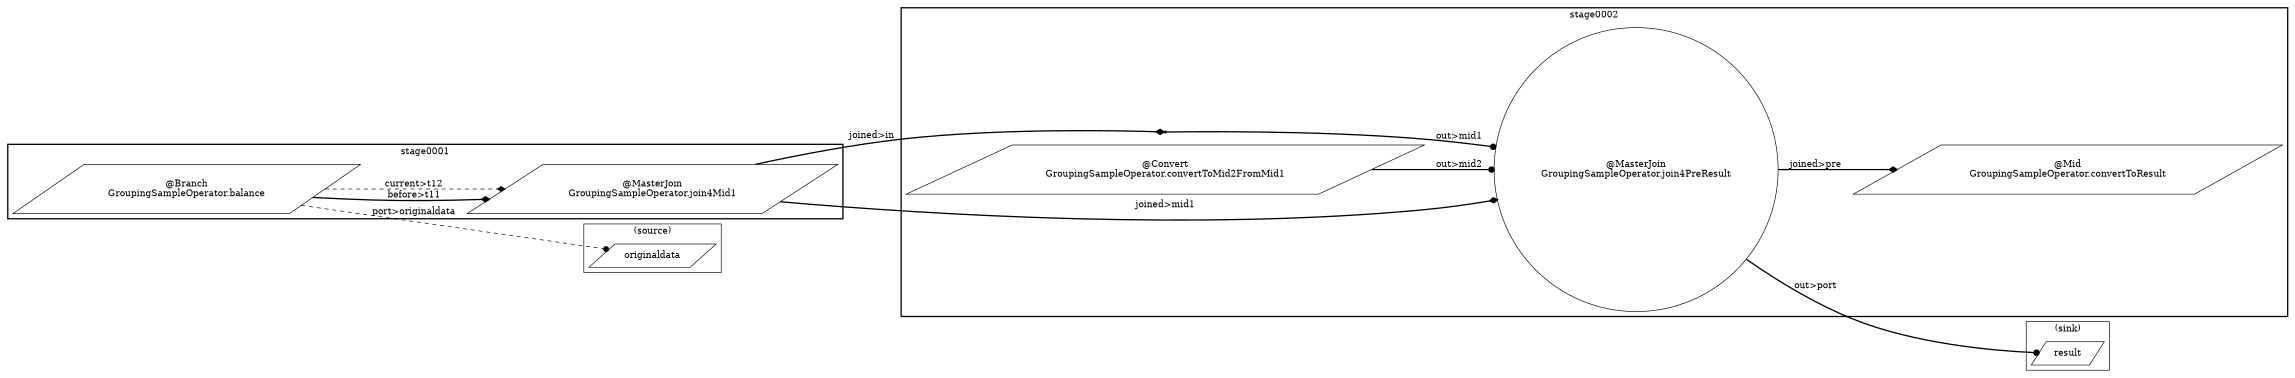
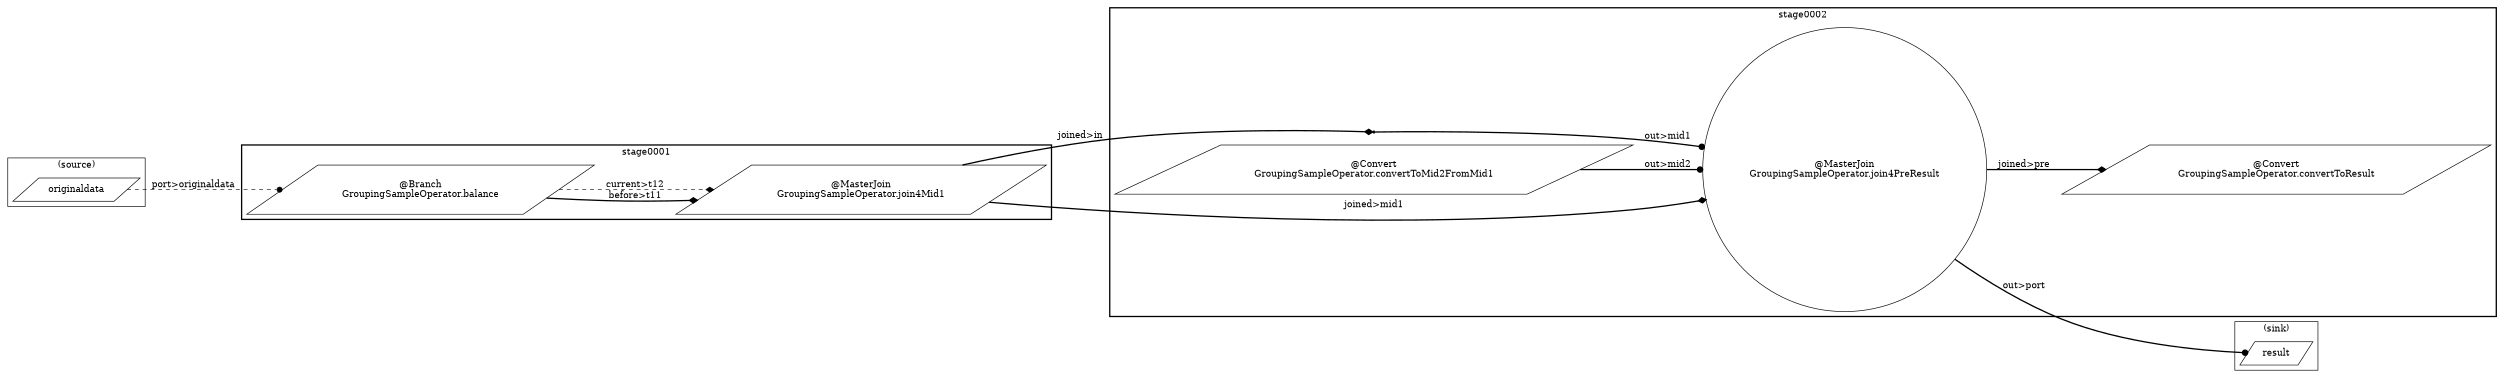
node "@Mid GroupingSampleOperator.convertToResult": label "@Mid GroupingSampleOperator.convertToResult" -> "@Convert GroupingSampleOperator.convertToResult"
edge "@Branch GroupingSampleOperator.balance" -> "originaldata": reversed
